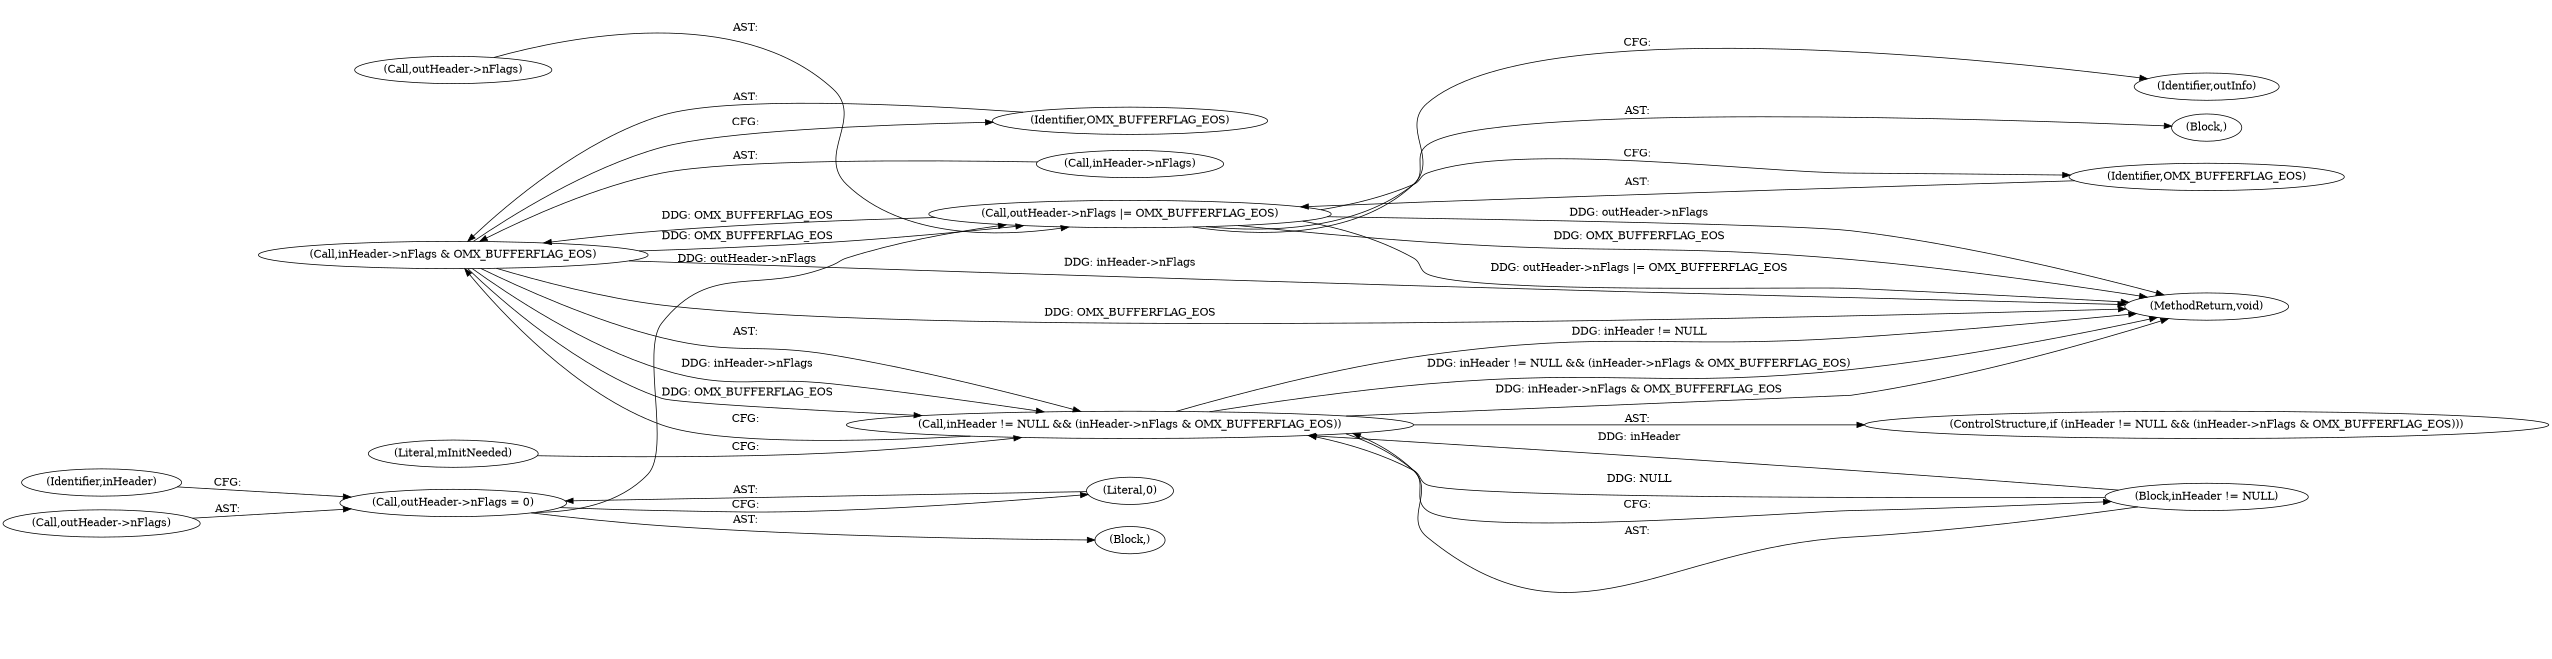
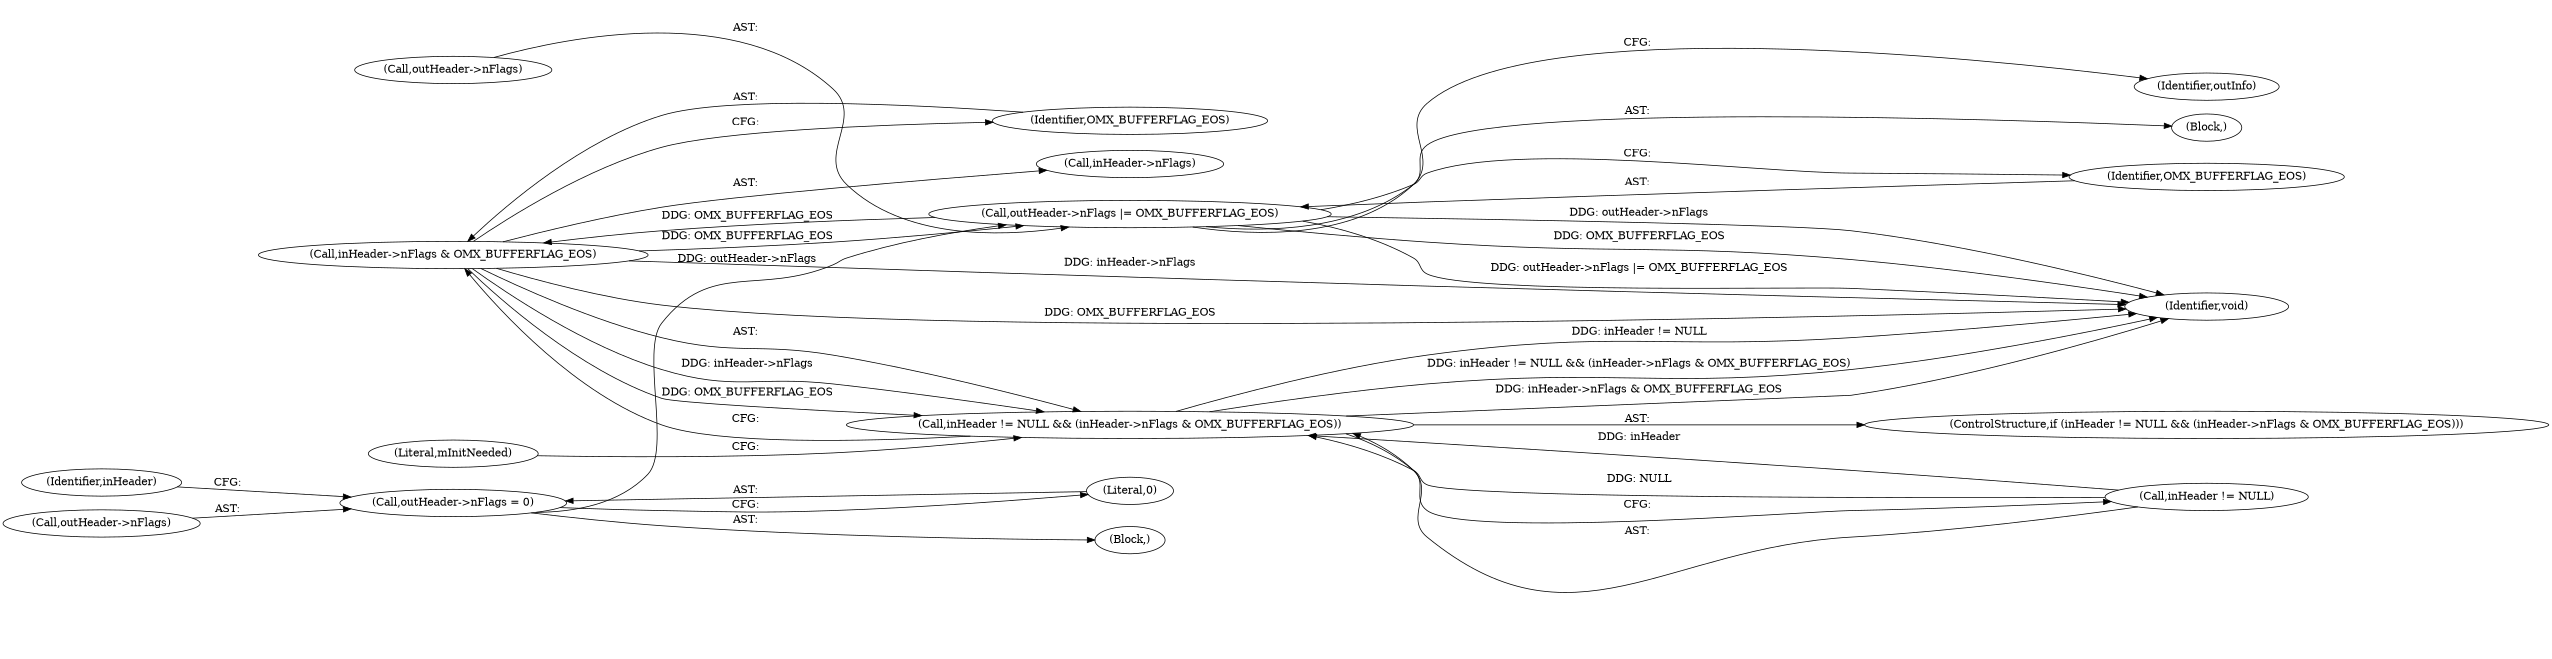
edge "(Call,inHeader->nFlags)" -> "(Call,inHeader->nFlags & OMX_BUFFERFLAG_EOS)": reversed
node "(MethodReturn,void)": label "(MethodReturn,void)" -> "(Identifier,void)"
node "(Block,inHeader != NULL)": label "(Block,inHeader != NULL)" -> "(Call,inHeader != NULL)"
